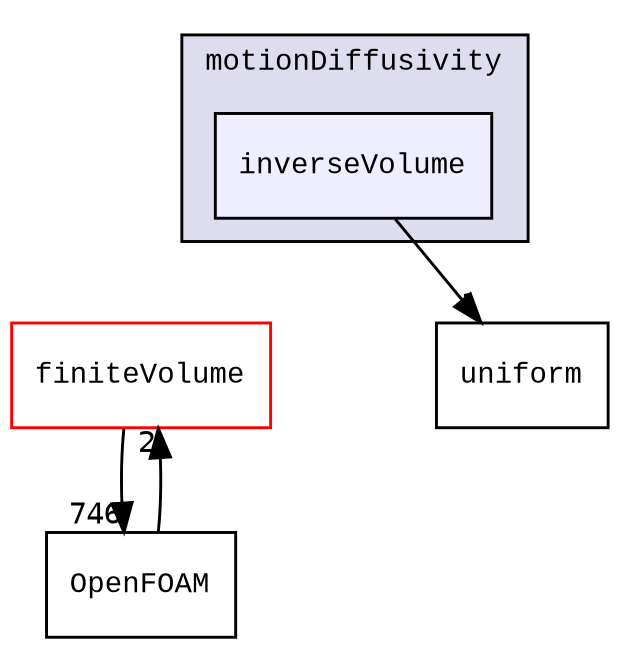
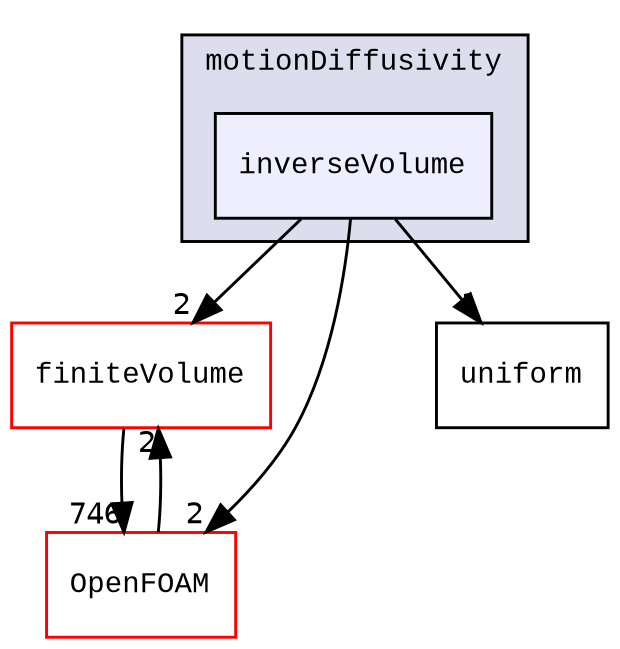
edge "inverseVolume" -> "finiteVolume": added
edge "inverseVolume" -> "OpenFOAM": added
node "OpenFOAM": color black -> red
